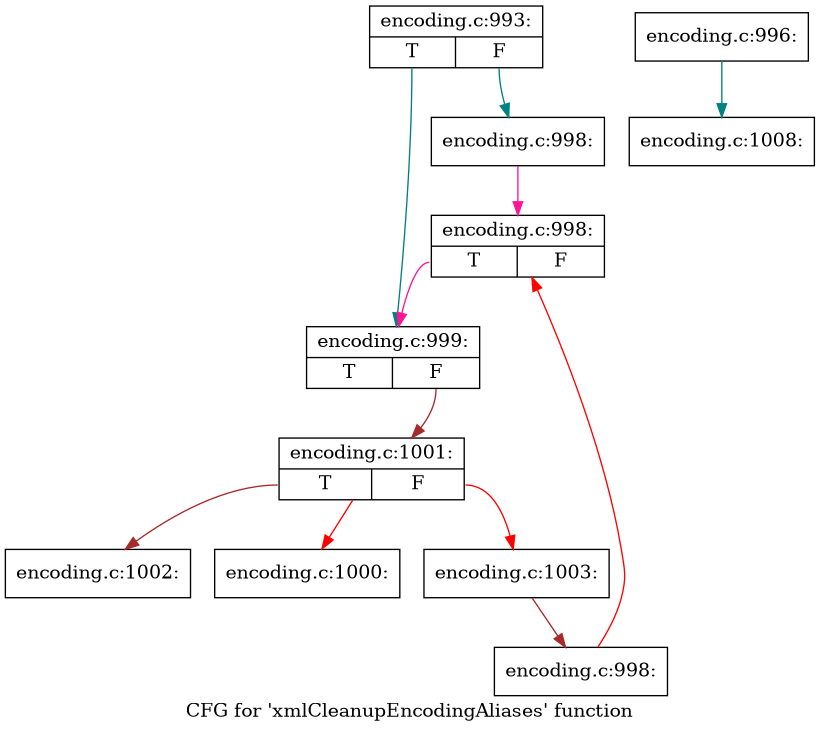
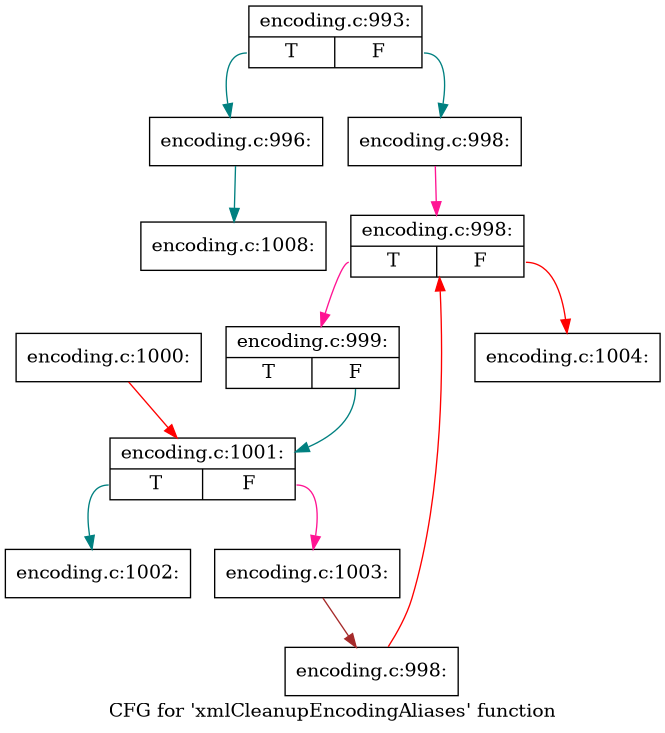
edge "encoding.c:993:" -> "encoding.c:999:": now "encoding.c:993:" -> "encoding.c:996:"
node "encoding.c:1004:": added
edge "encoding.c:999:" -> "encoding.c:1001:": color brown -> teal
edge "encoding.c:1001:" -> "encoding.c:1002:": color brown -> teal
edge "encoding.c:1001:" -> "encoding.c:1003:": color red -> deeppink
edge "encoding.c:1001:" -> "encoding.c:1000:": reversed
